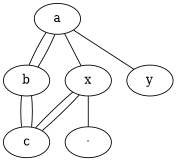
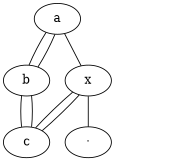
node "y": removed
